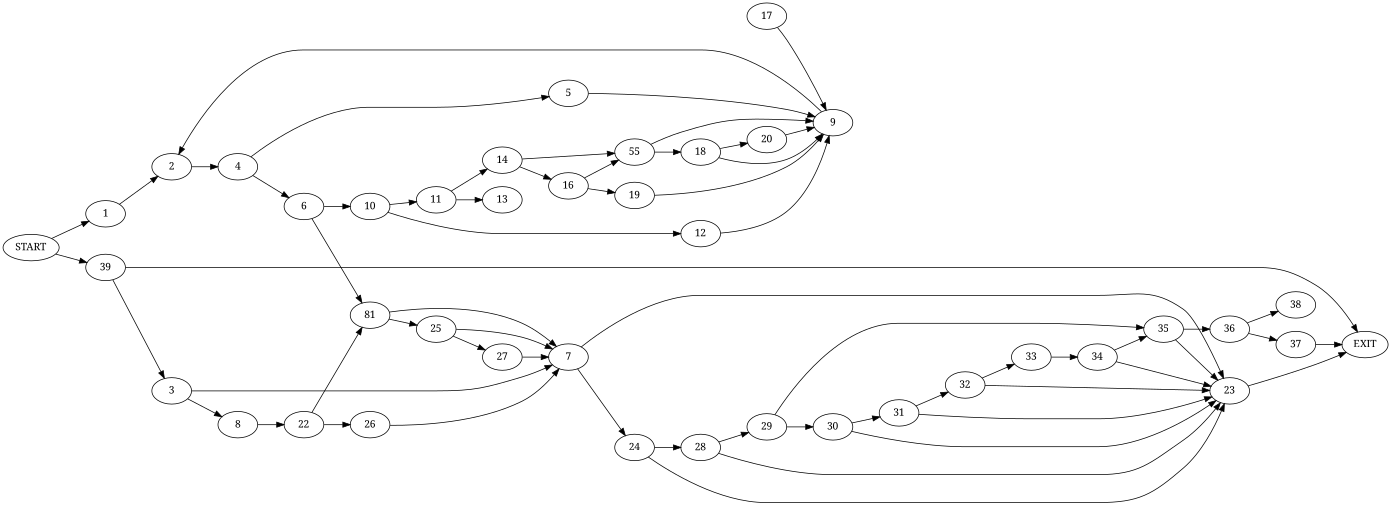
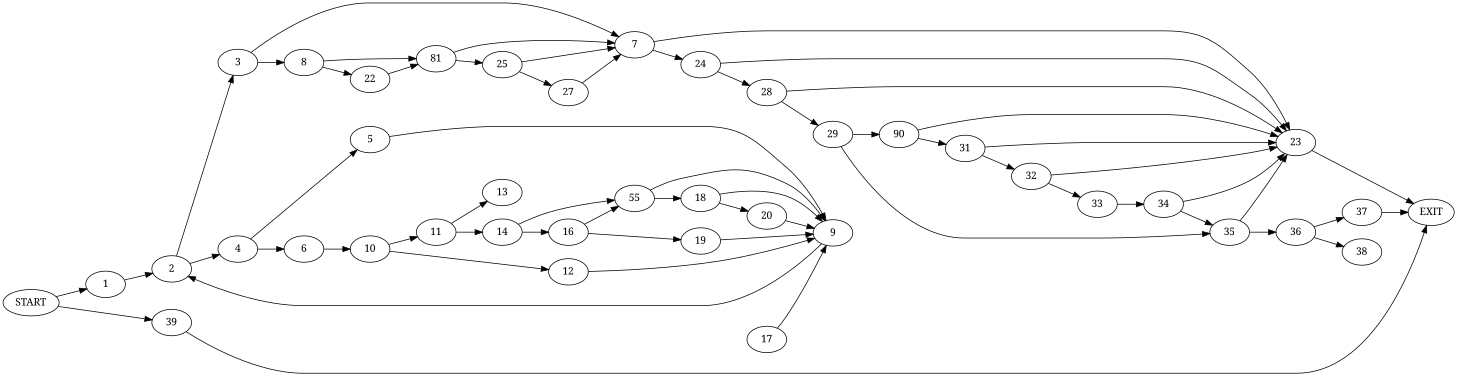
edge "6" -> "81": now "8" -> "81"
edge "39" -> "3": now "2" -> "3"
node "26": removed
node "30": label "30" -> "90"
